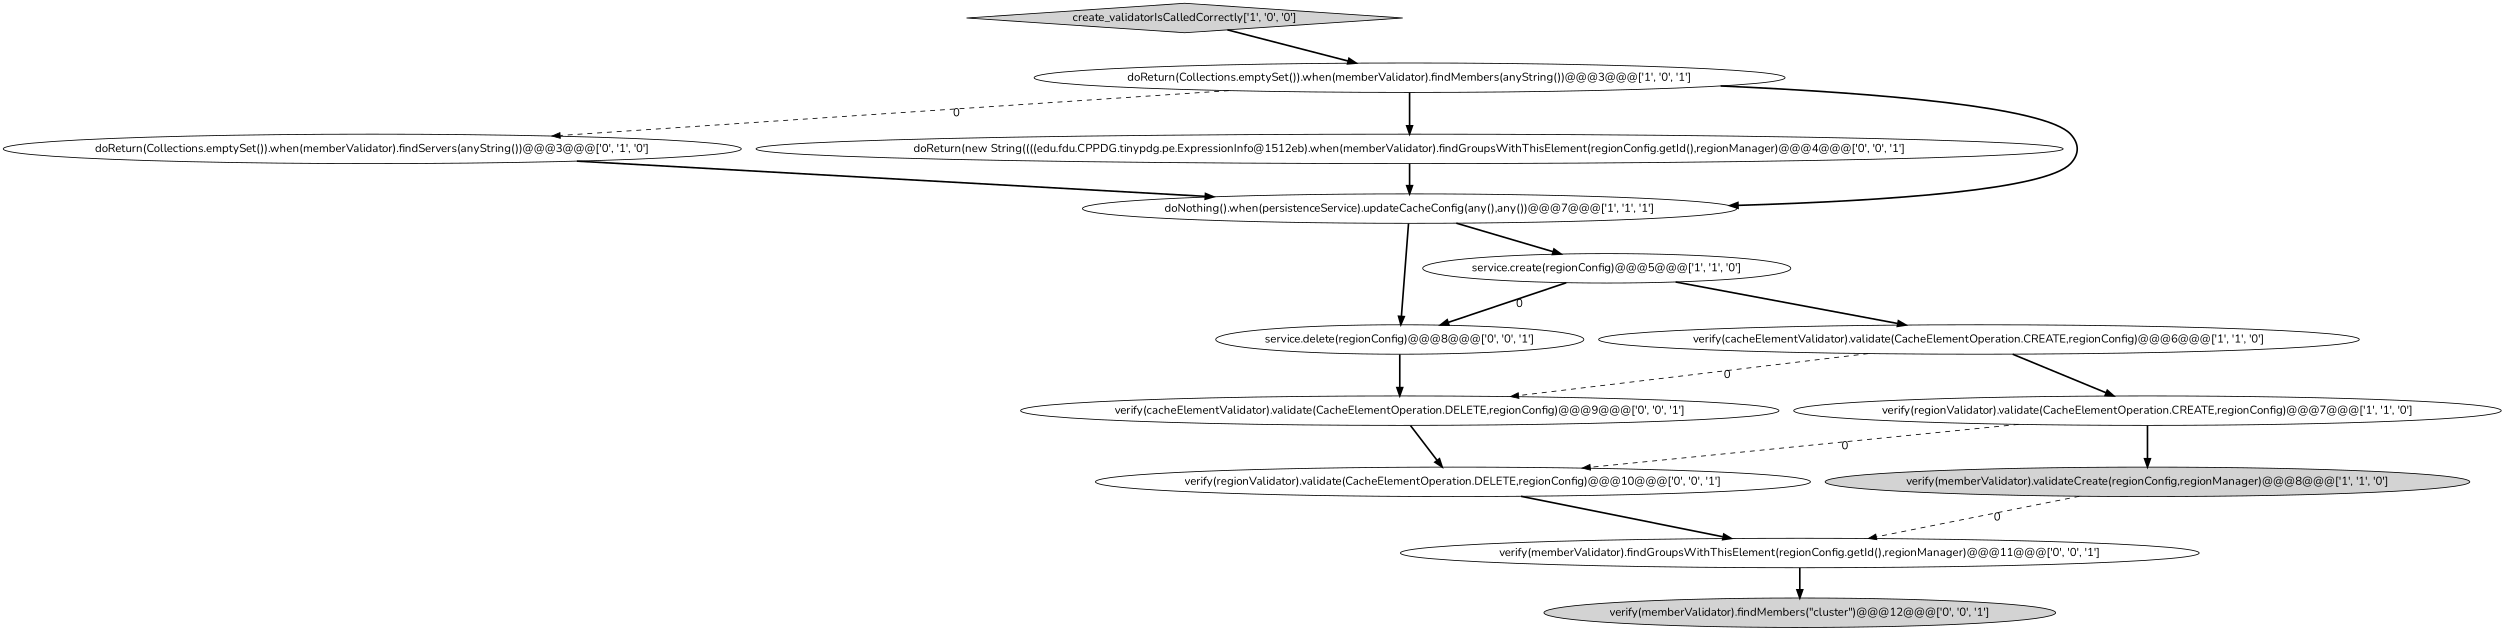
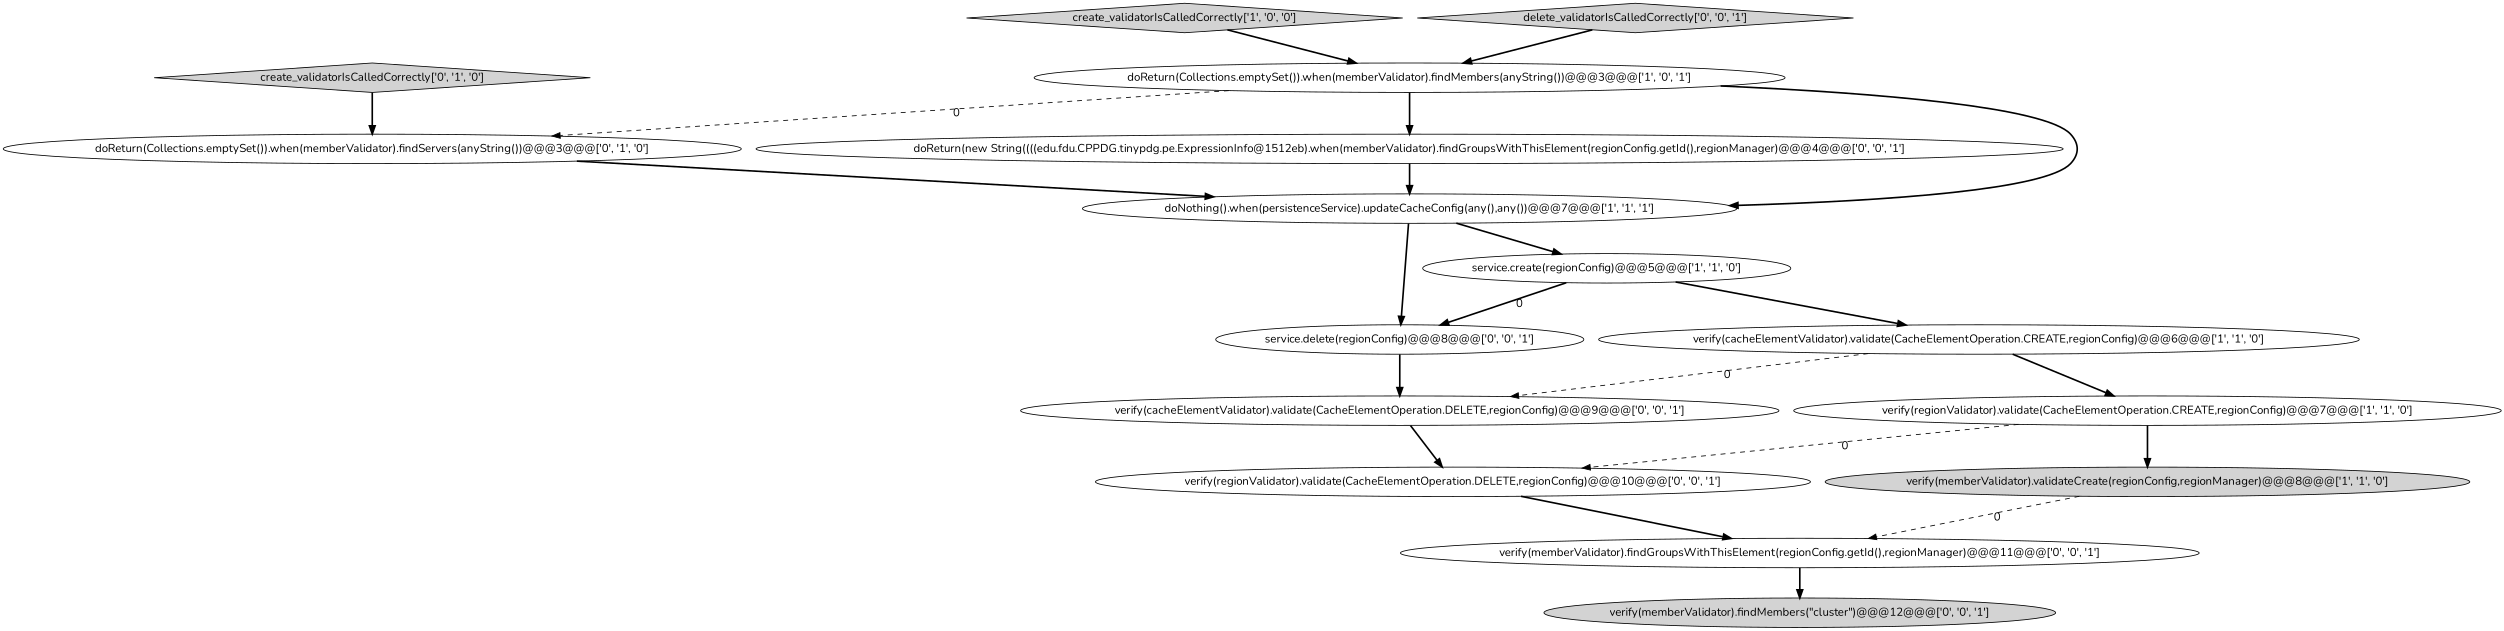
node "delete_validatorIsCalledCorrectly['0', '0', '1']": added
node "create_validatorIsCalledCorrectly['0', '1', '0']": added
